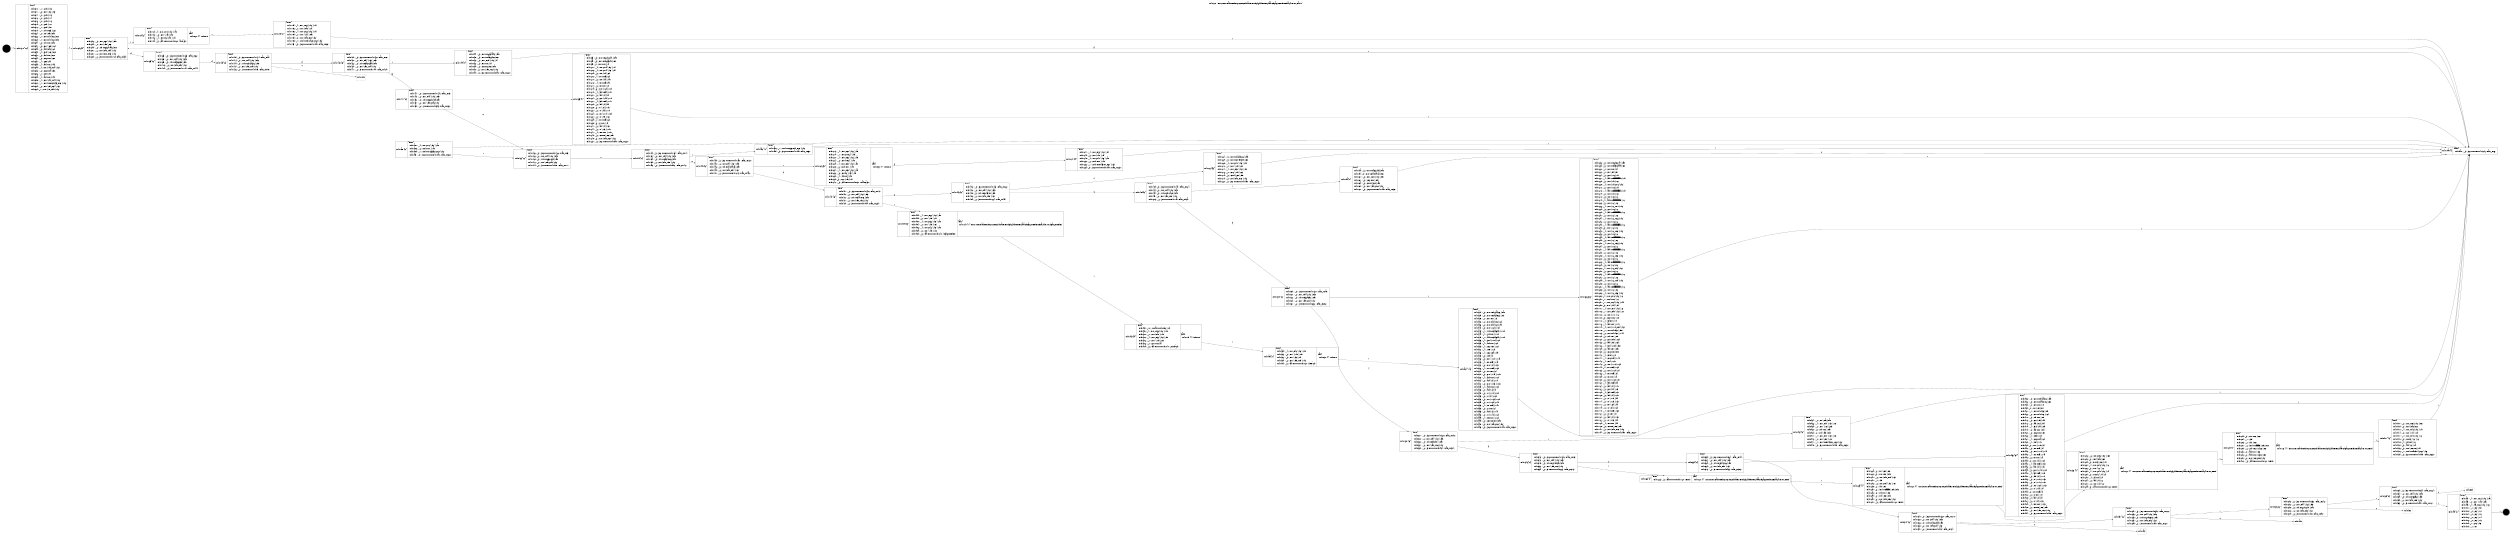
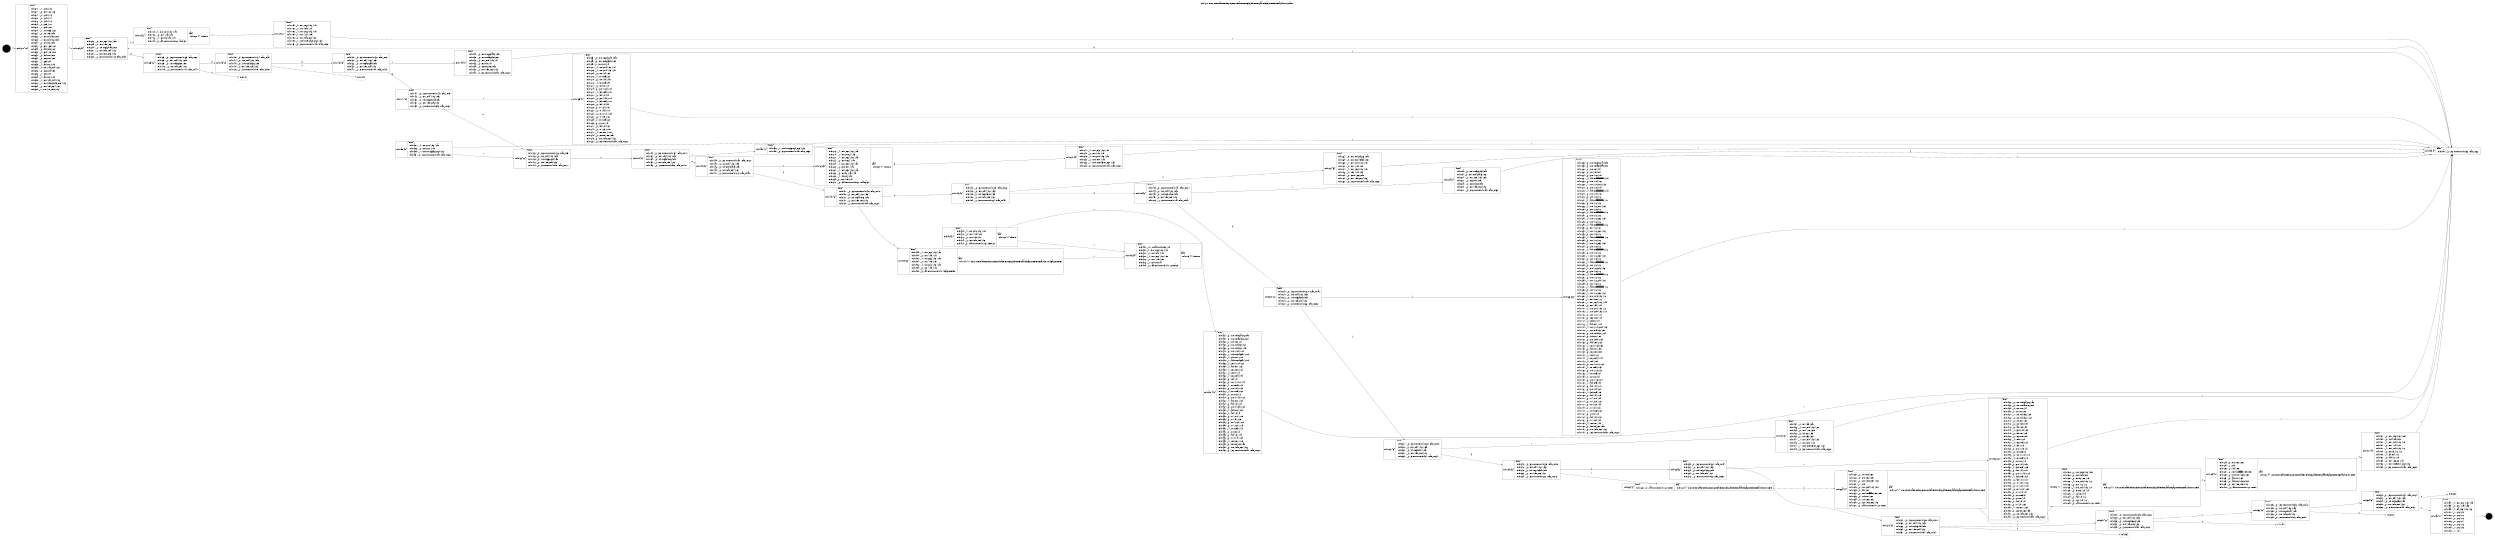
node "0x4017b4": added
edge "0x4019f2 [29]" -> "0x401a0f [21]": reversed
